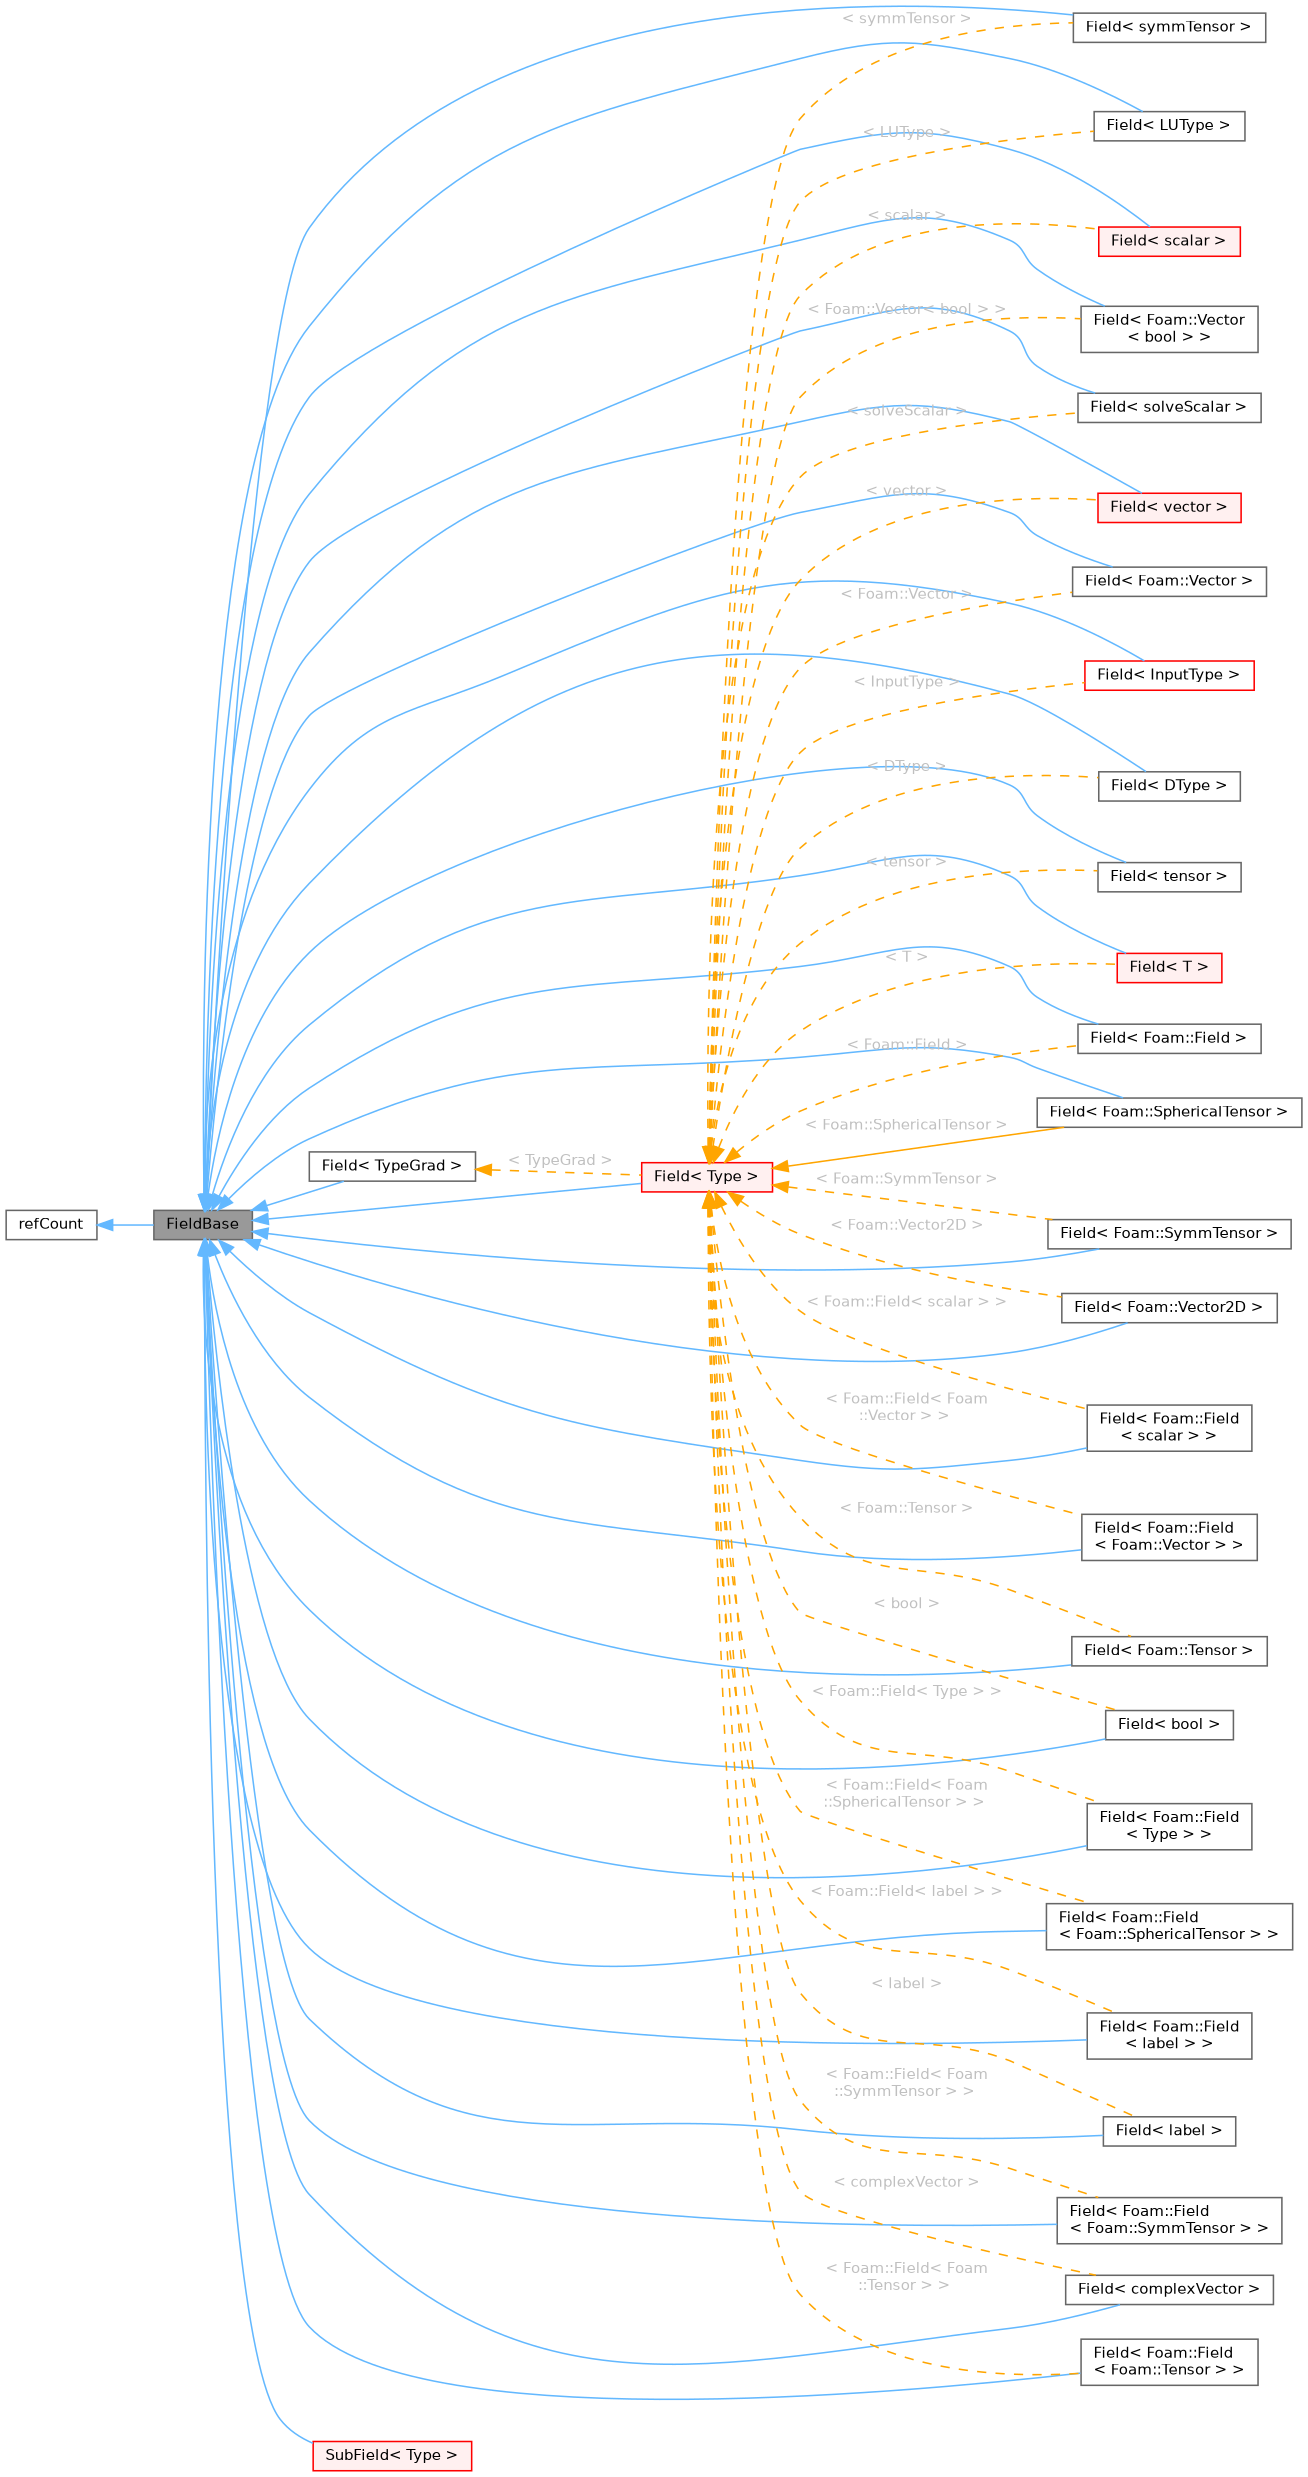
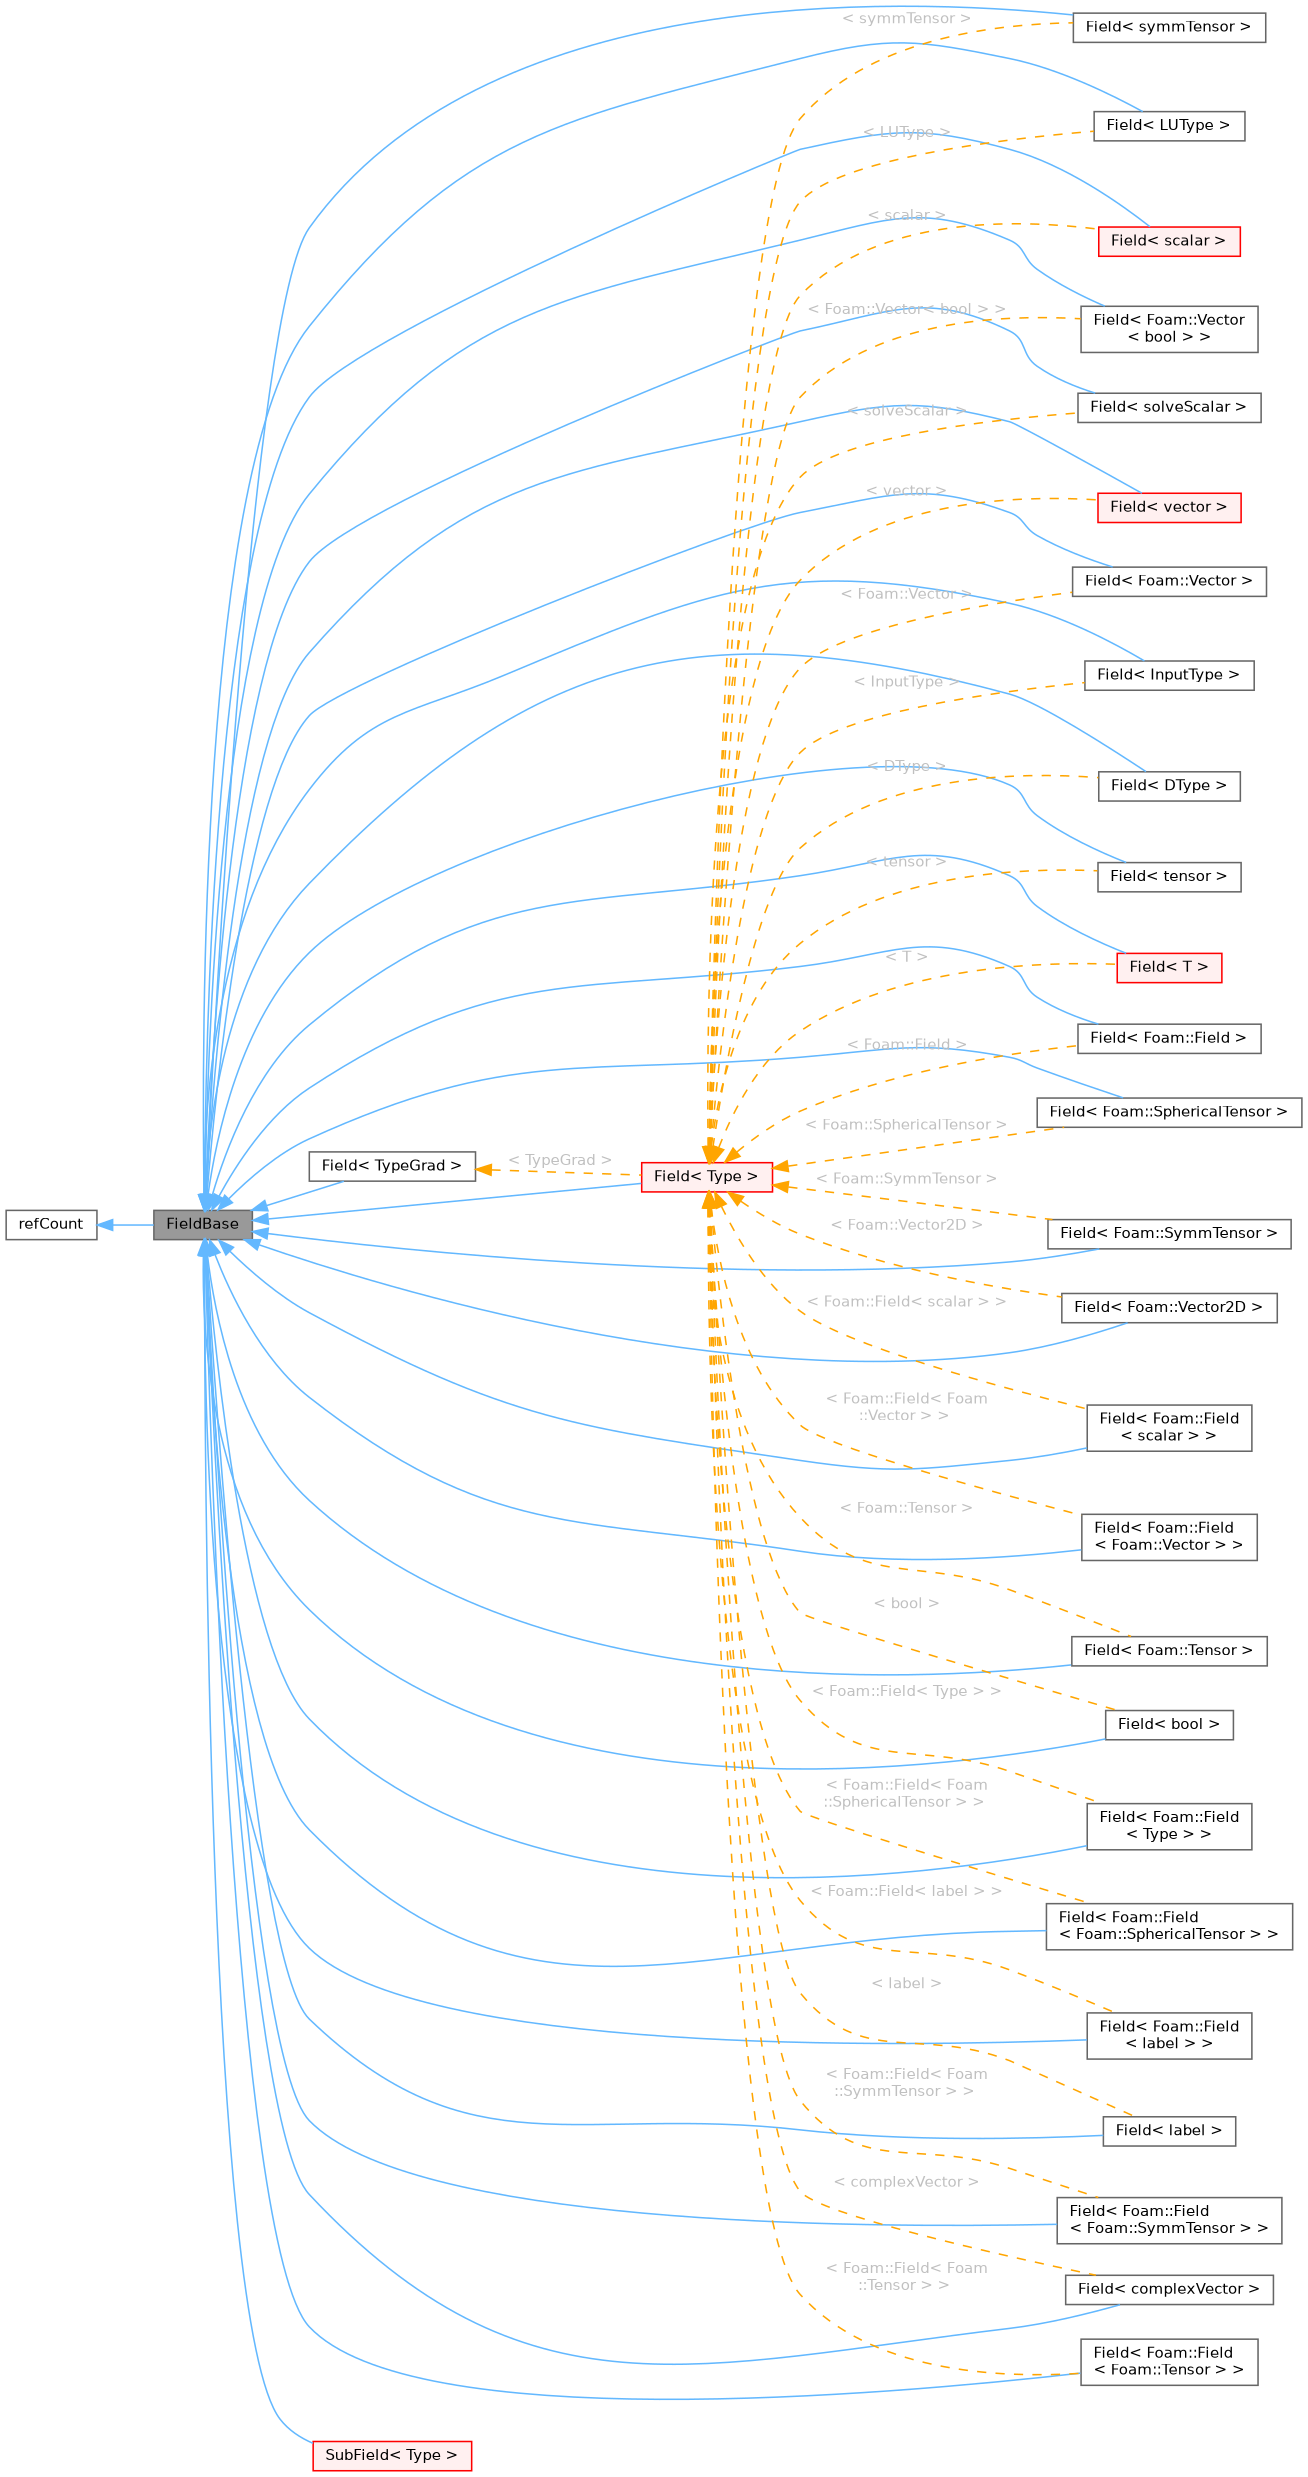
node "Field< InputType >": color red -> gray40
edge "Field< Foam::SphericalTensor >" -> "Field< Type >": style solid -> dashed
